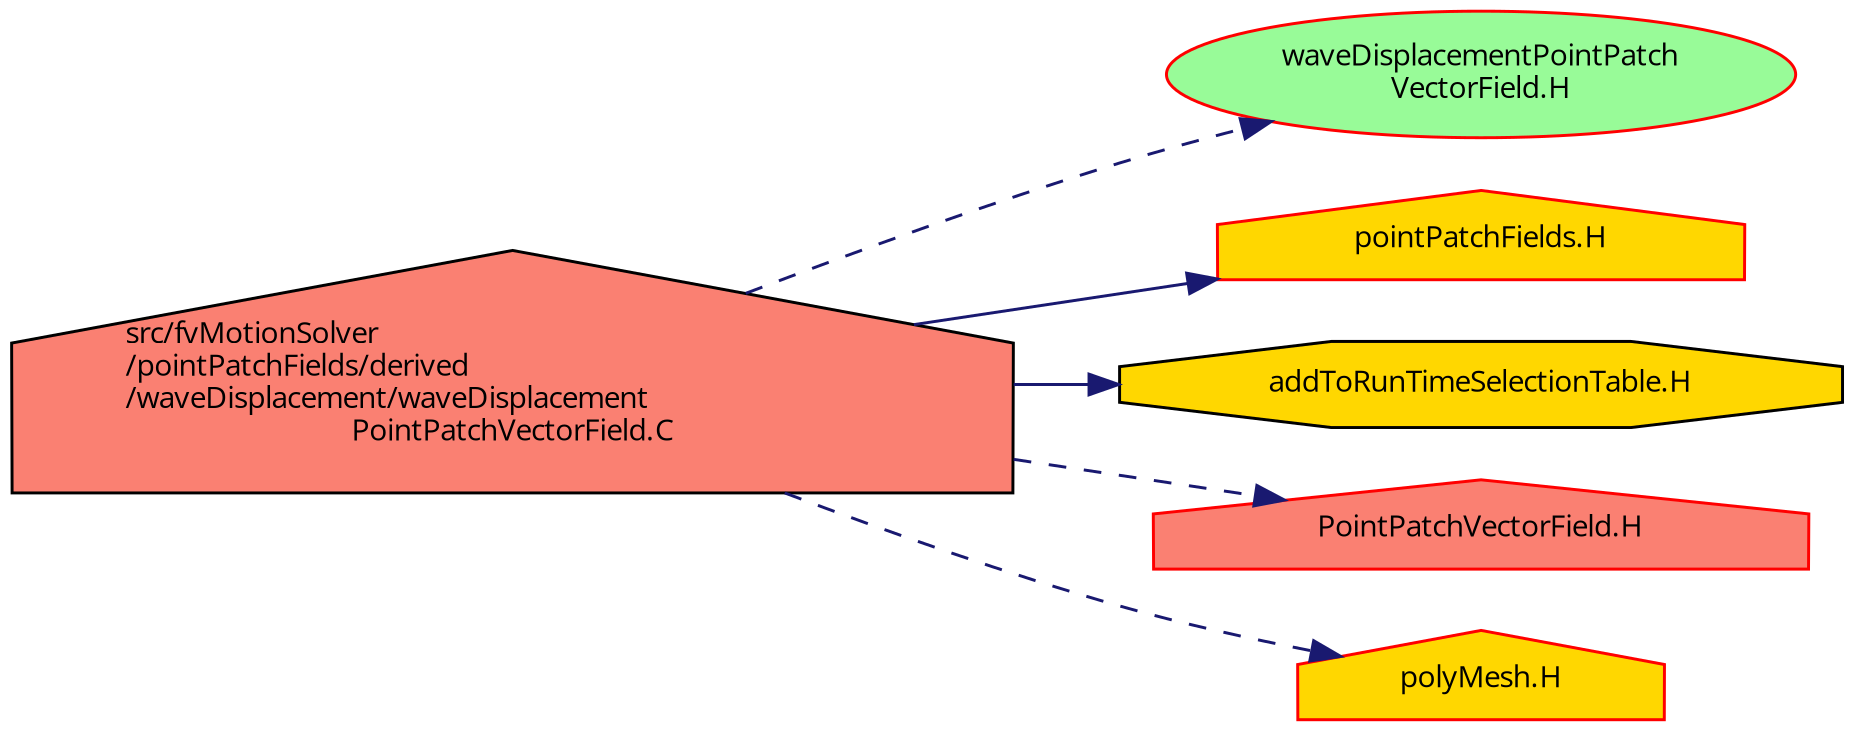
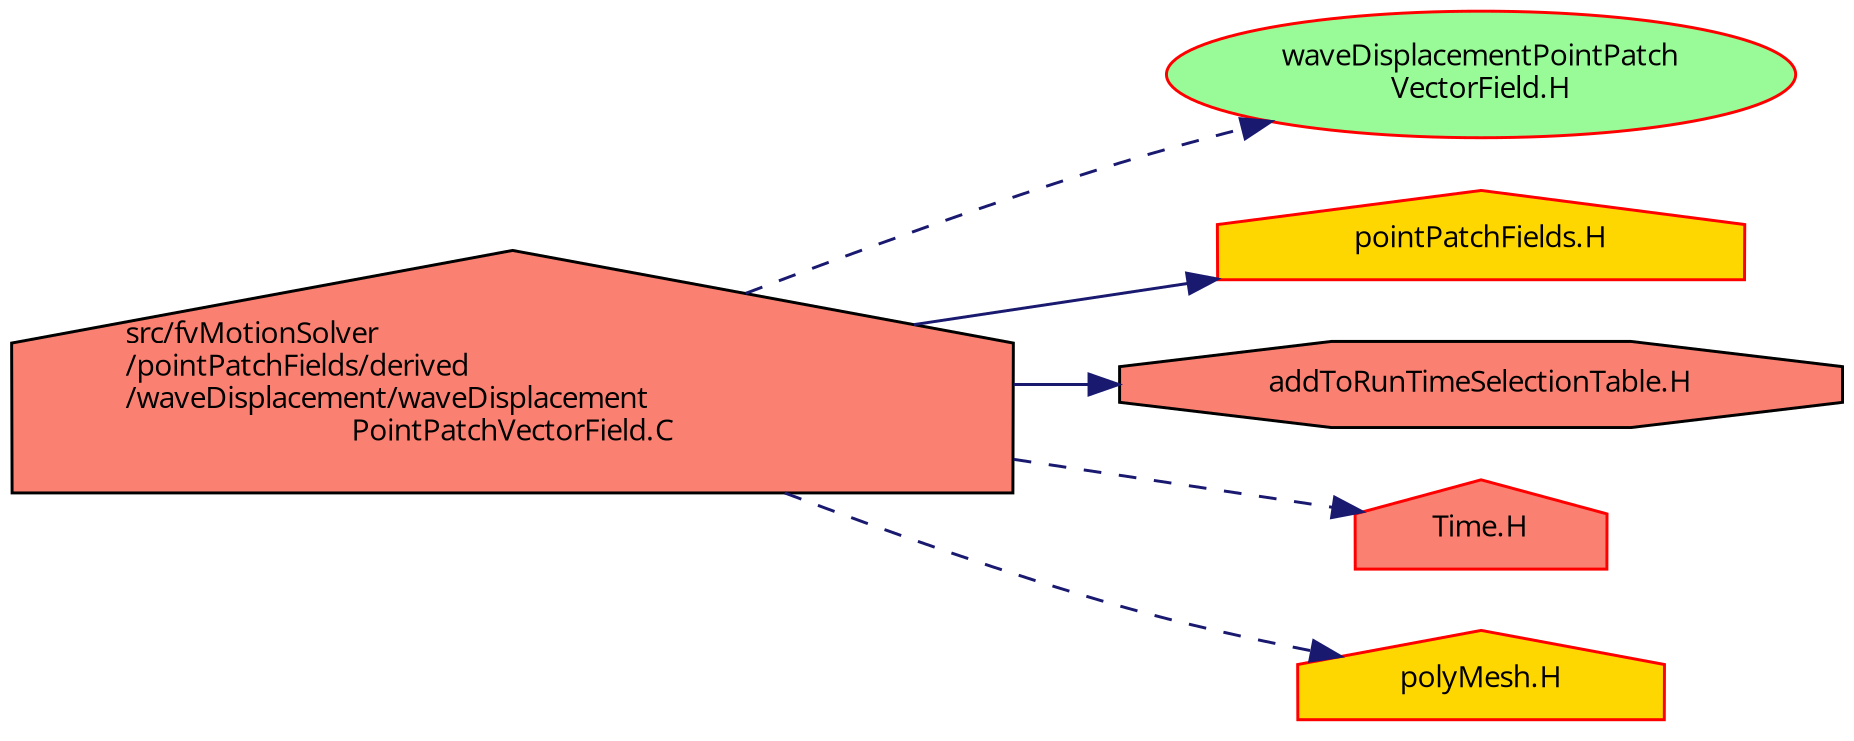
node "addToRunTimeSelectionTable.H": fillcolor gold -> salmon
node "PointPatchVectorField.H": label "PointPatchVectorField.H" -> "Time.H"
